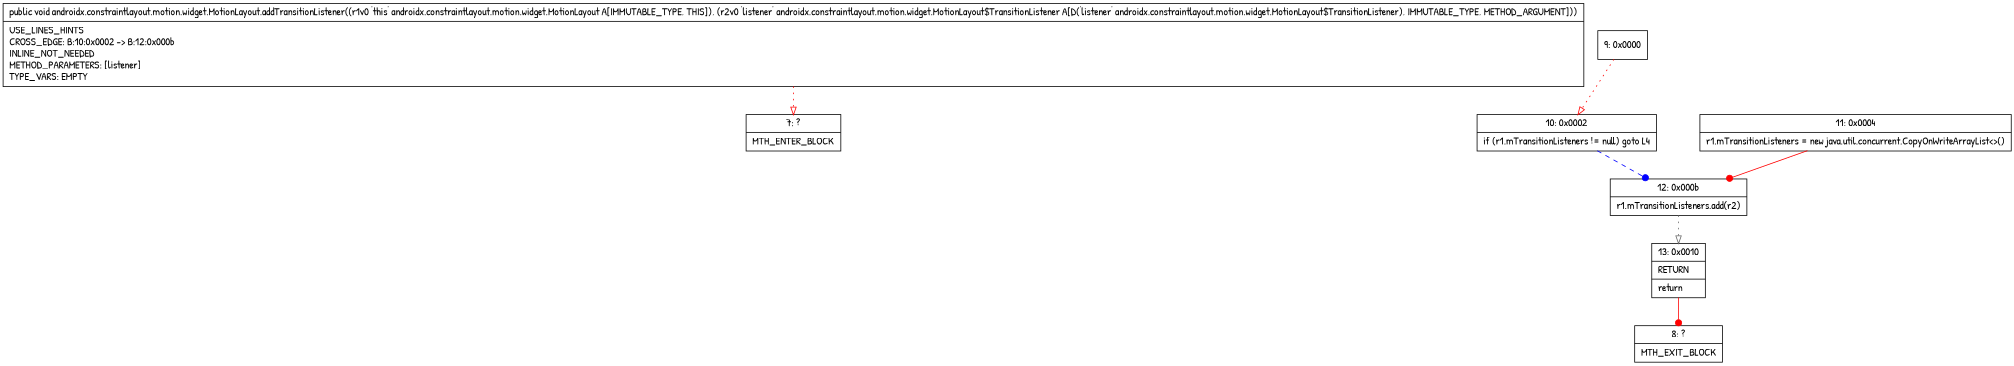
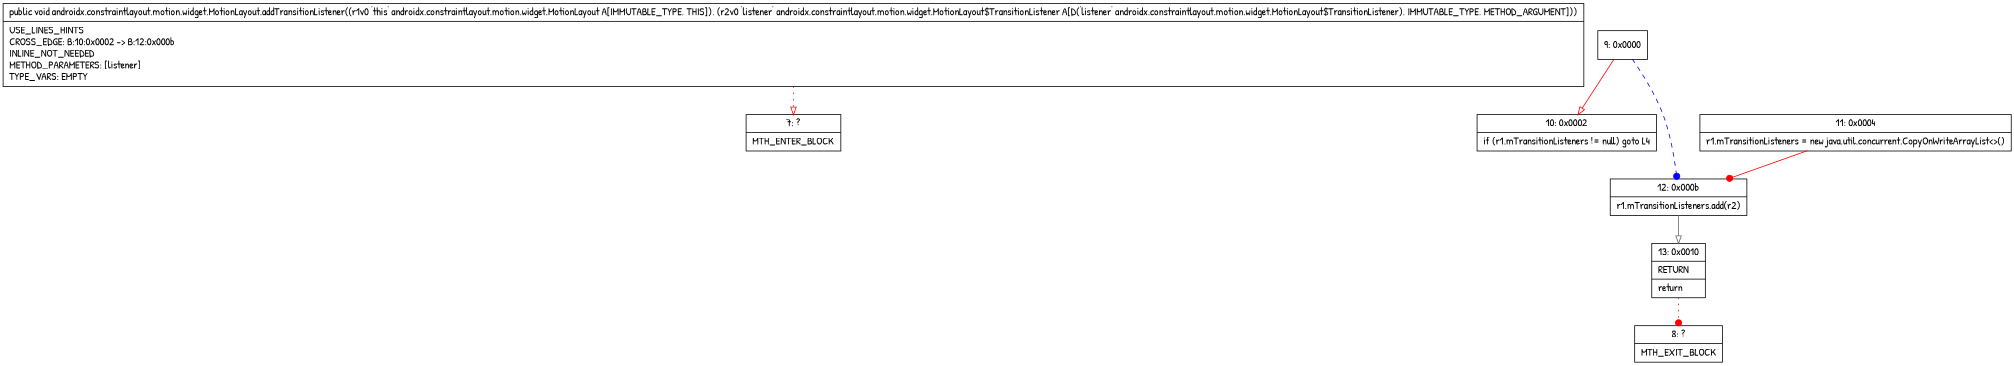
edge "9: 0x0000" -> "10: 0x0002": style dotted -> solid
edge "10: 0x0002" -> "12: 0x000b": now "9: 0x0000" -> "12: 0x000b"
edge "12: 0x000b" -> "13: 0x0010": style dotted -> solid
edge "13: 0x0010" -> "8: ?": style solid -> dotted
